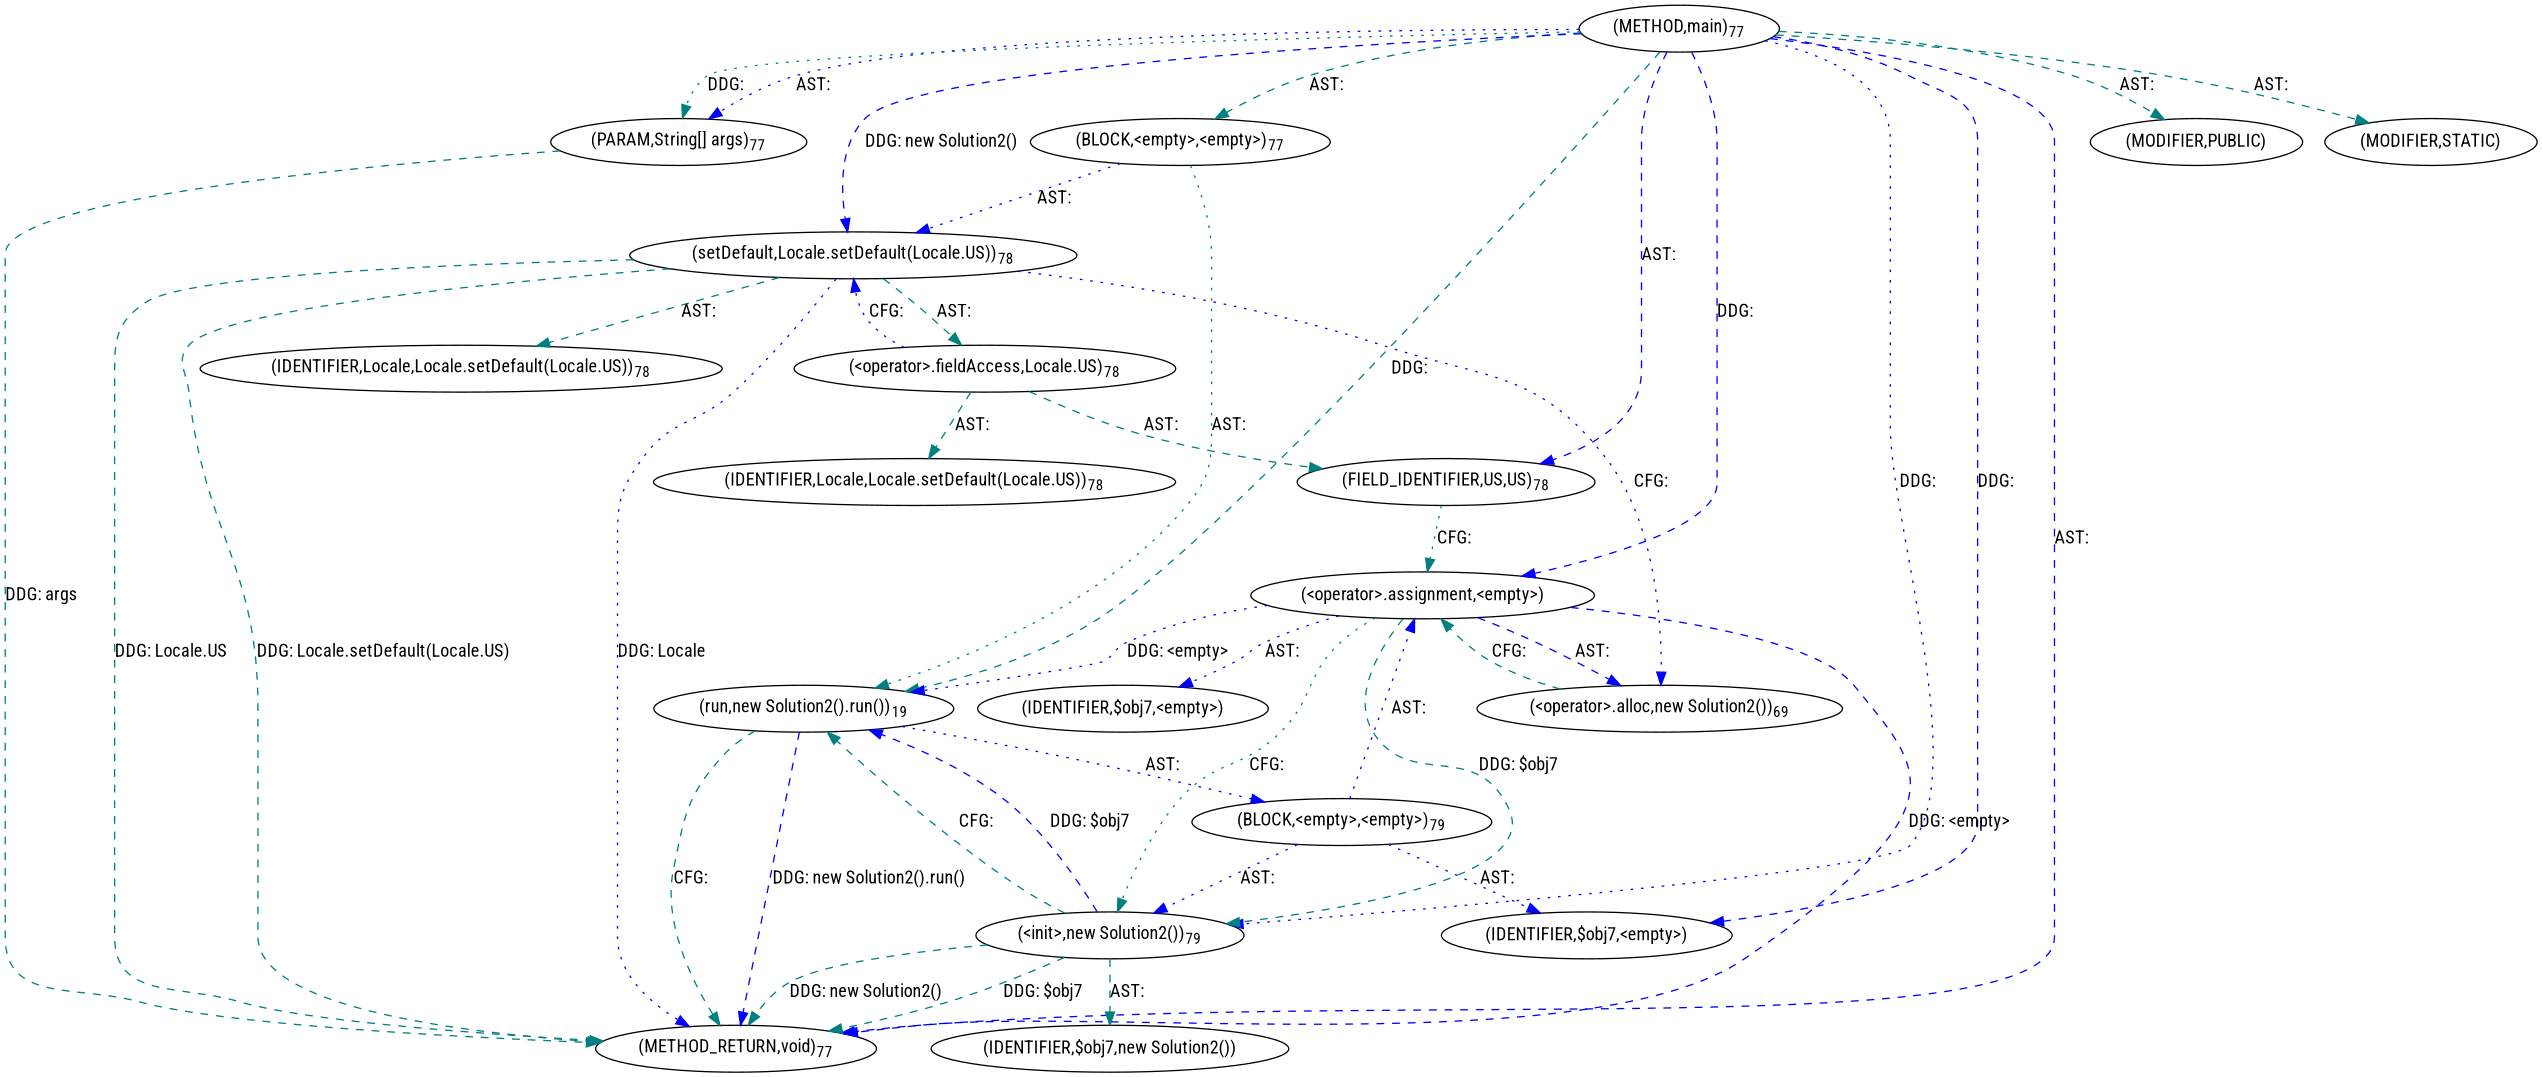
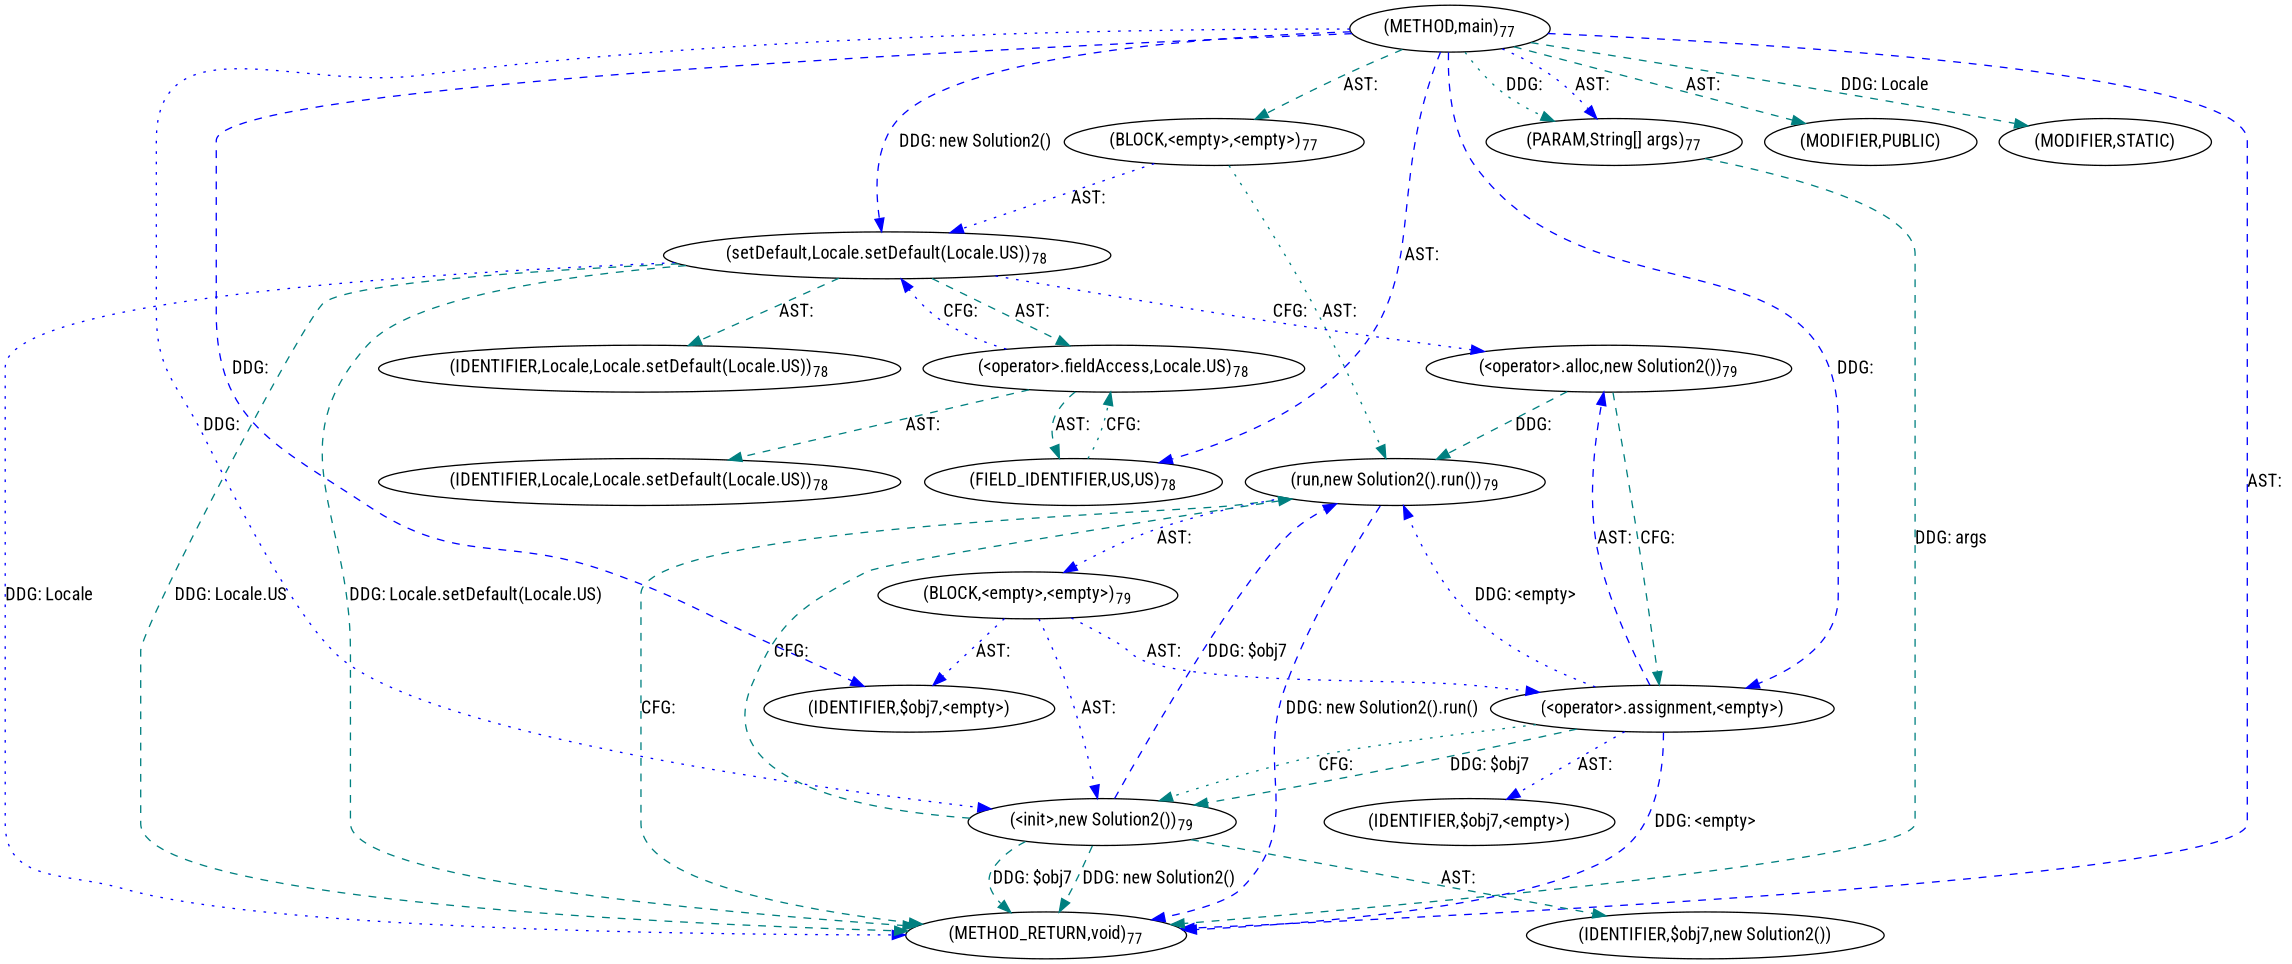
edge "(METHOD,main)" -> "(MODIFIER,STATIC)": label "AST: " -> "DDG: Locale"
edge "(METHOD,main)" -> "(run,new Solution2().run())": now "(<operator>.alloc,new Solution2())" -> "(run,new Solution2().run())"
edge "(FIELD_IDENTIFIER,US,US)" -> "(<operator>.assignment,<empty>)": now "(FIELD_IDENTIFIER,US,US)" -> "(<operator>.fieldAccess,Locale.US)"
node "(run,new Solution2().run())": text "19" -> "79"
node "(<operator>.alloc,new Solution2())": text "69" -> "79"
